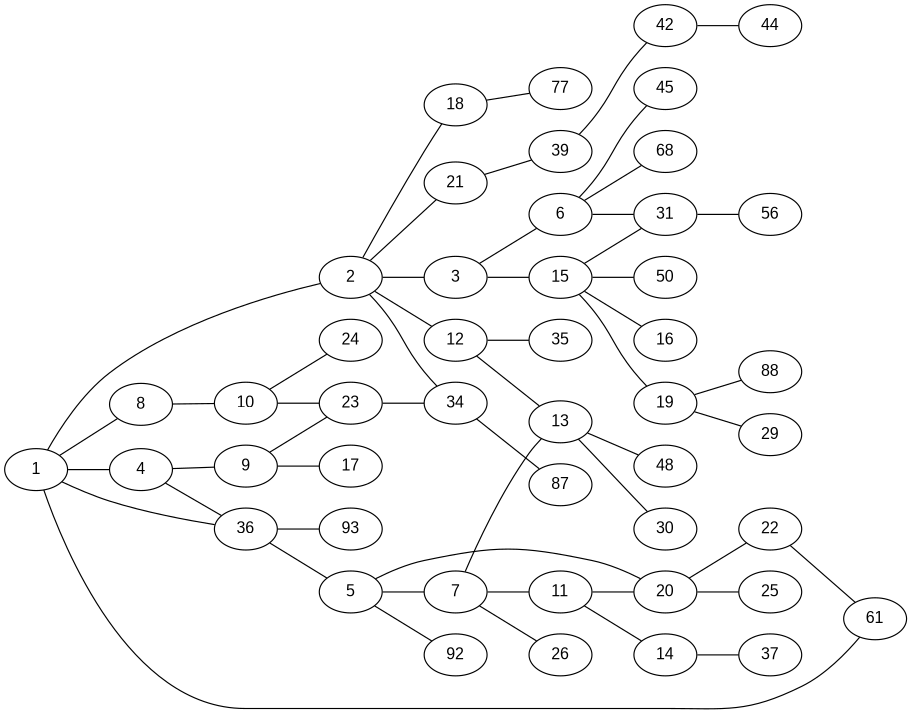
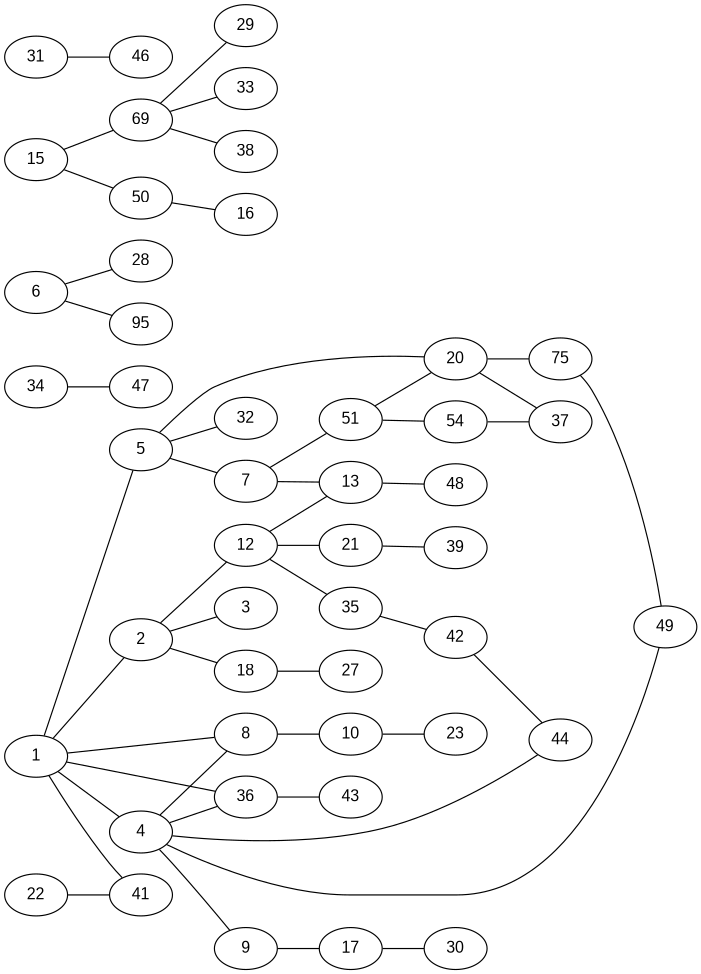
node "33": added
node "77": label "77" -> "27"
edge "42" -- "39": now "42" -- "35"
node "45": label "45" -> "95"
node "68": label "68" -> "28"
edge "6" -- "31": removed
node "56": label "56" -> "46"
edge "21" -- "2": now "21" -- "12"
edge "6" -- "3": removed
edge "31" -- "15": removed
edge "3" -- "15": removed
edge "15" -- "16": now "50" -- "16"
node "24": removed
edge "2" -- "34": removed
node "88": label "88" -> "38"
edge "23" -- "34": removed
node "19": label "19" -> "69"
edge "23" -- "9": removed
edge "13" -- "30": now "17" -- "30"
node "87": label "87" -> "47"
node "93": label "93" -> "43"
edge "22" -- "20": now "37" -- "20"
edge "36" -- "5": now "1" -- "5"
node "11": label "11" -> "51"
node "25": label "25" -> "75"
node "61": label "61" -> "41"
node "49": added
node "92": label "92" -> "32"
node "26": removed
node "14": label "14" -> "54"
edge "8" -- "4": added
edge "44" -- "4": added
